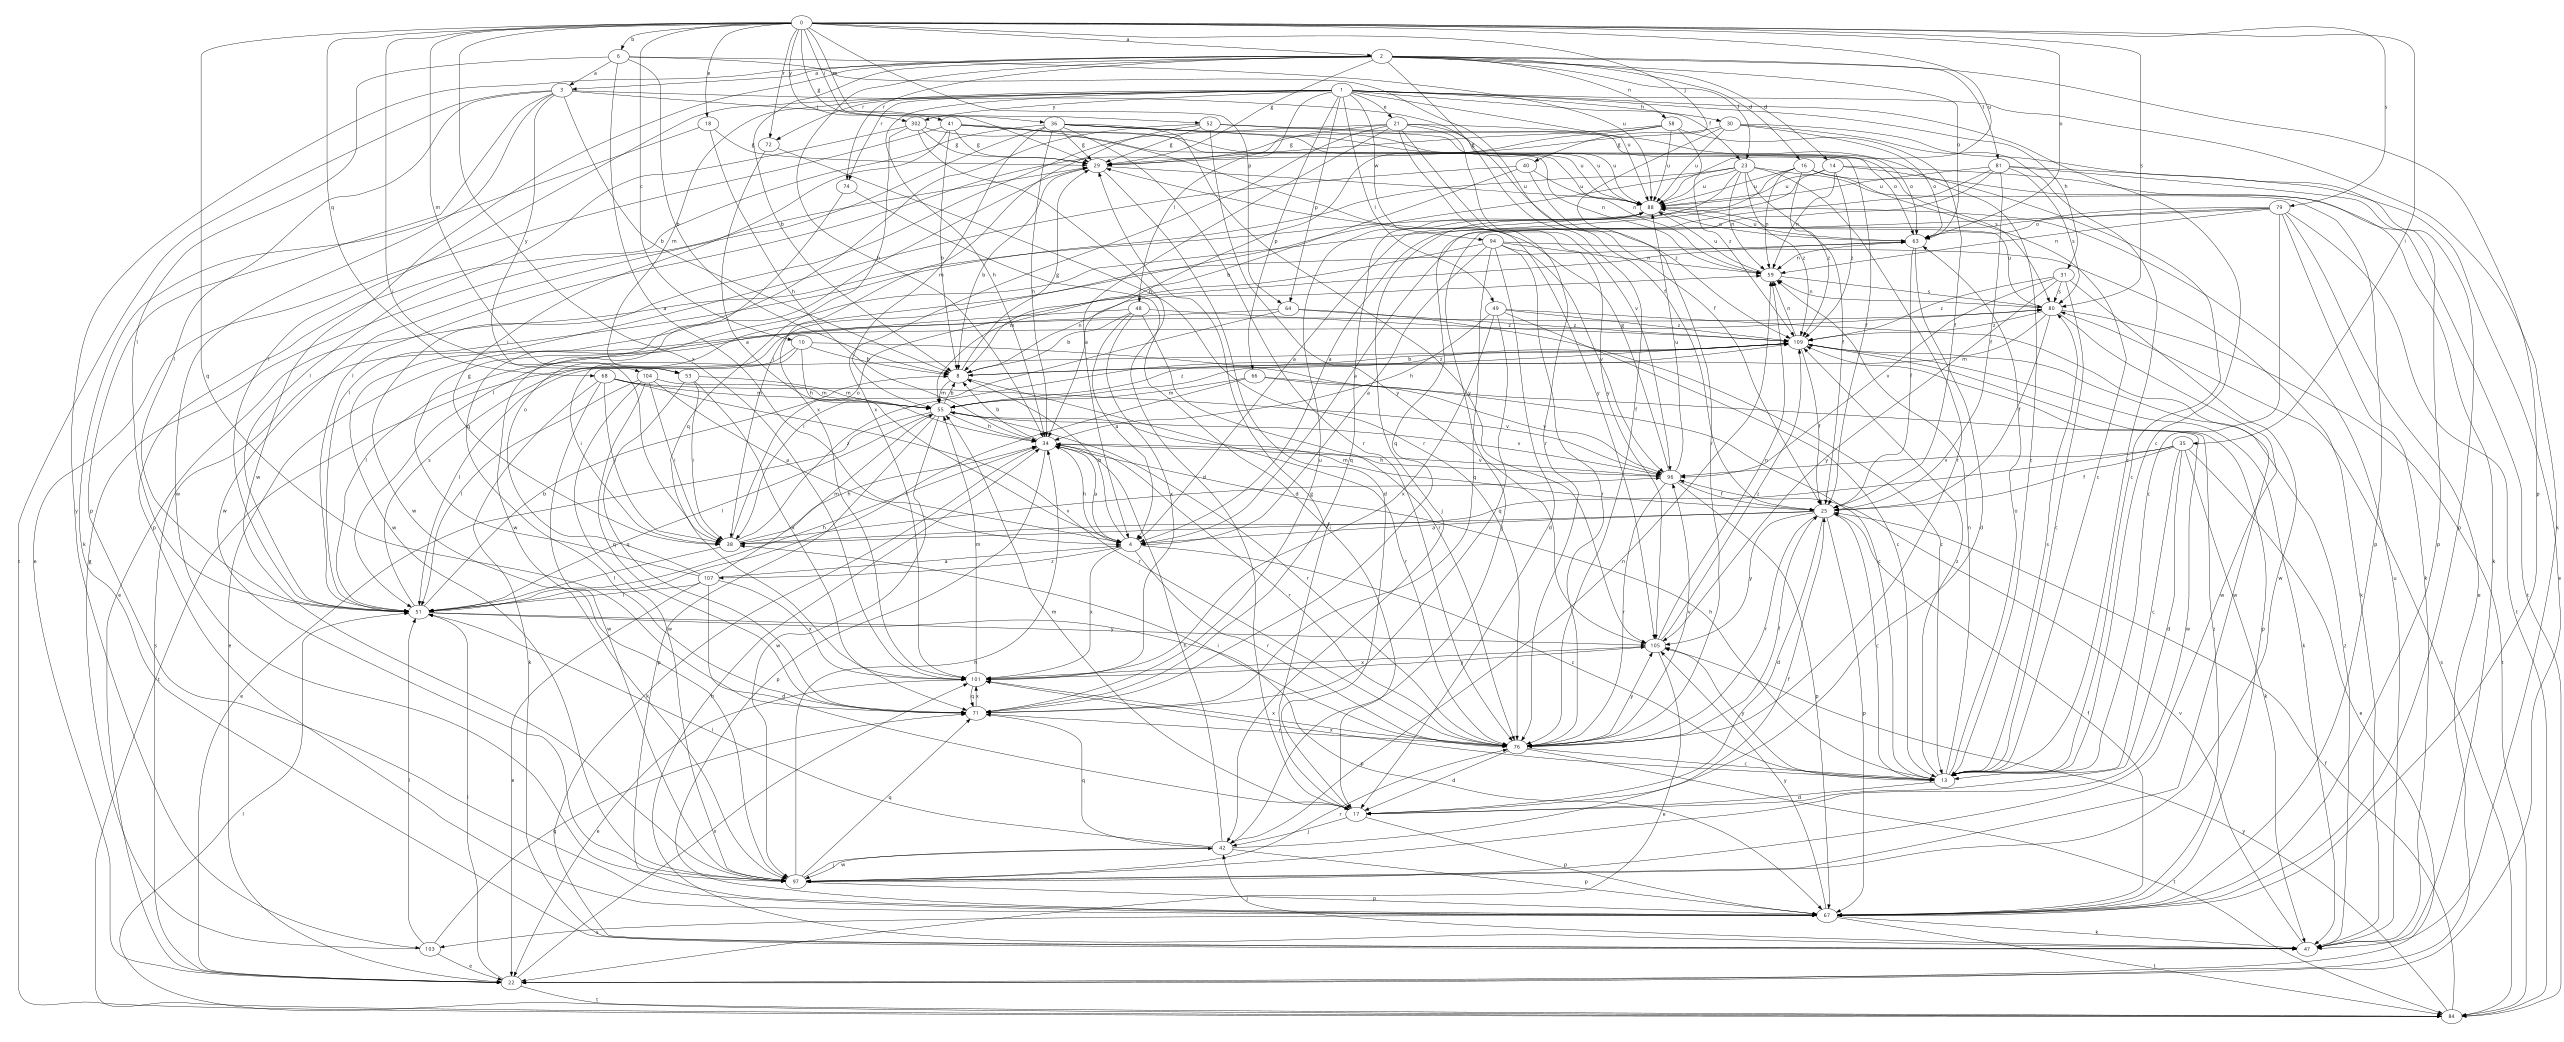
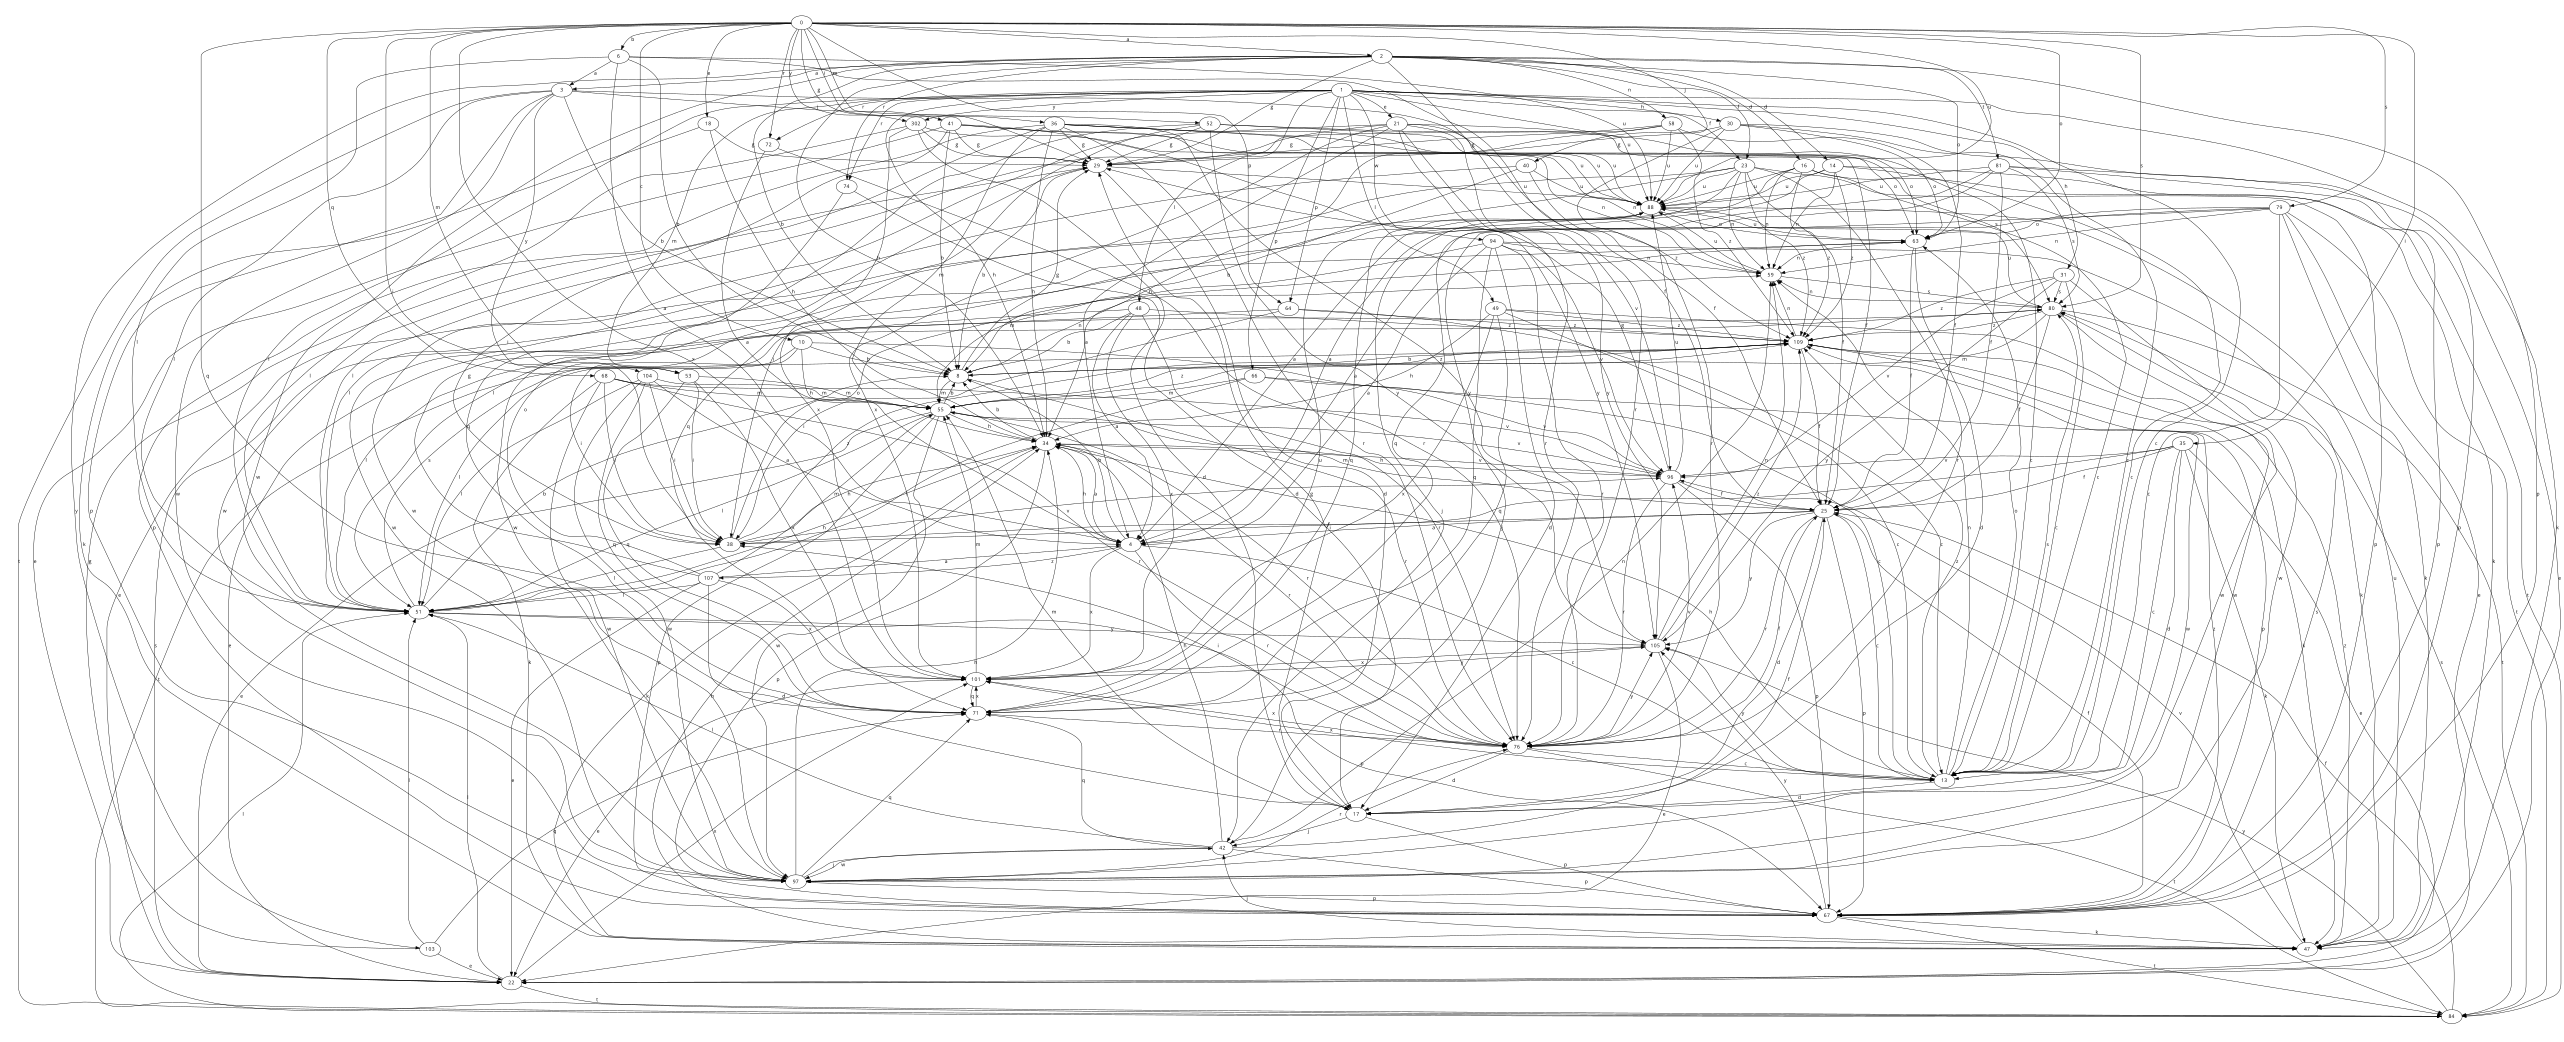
edge "2" -> "76": label "f" -> "r"
edge "67" -> "103": now "67" -> "80"
